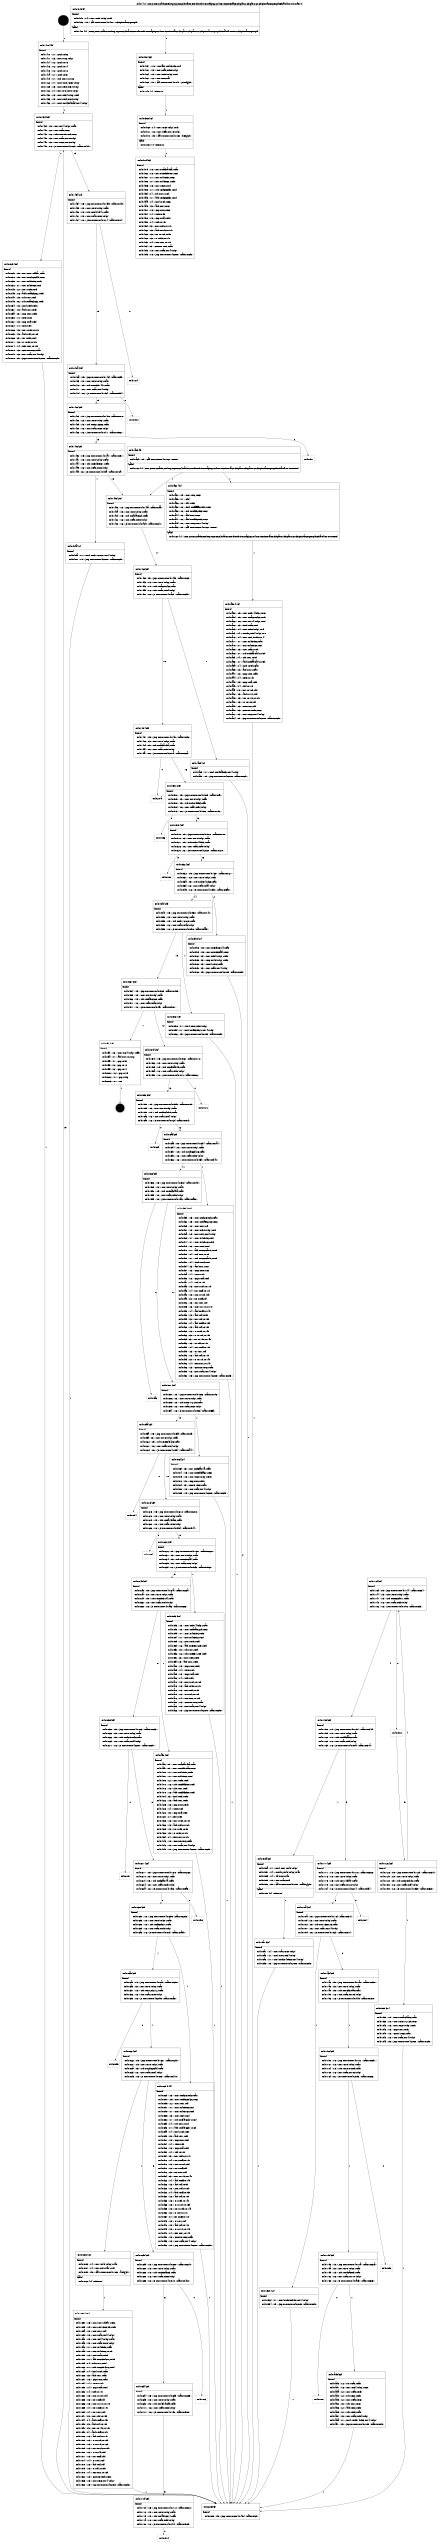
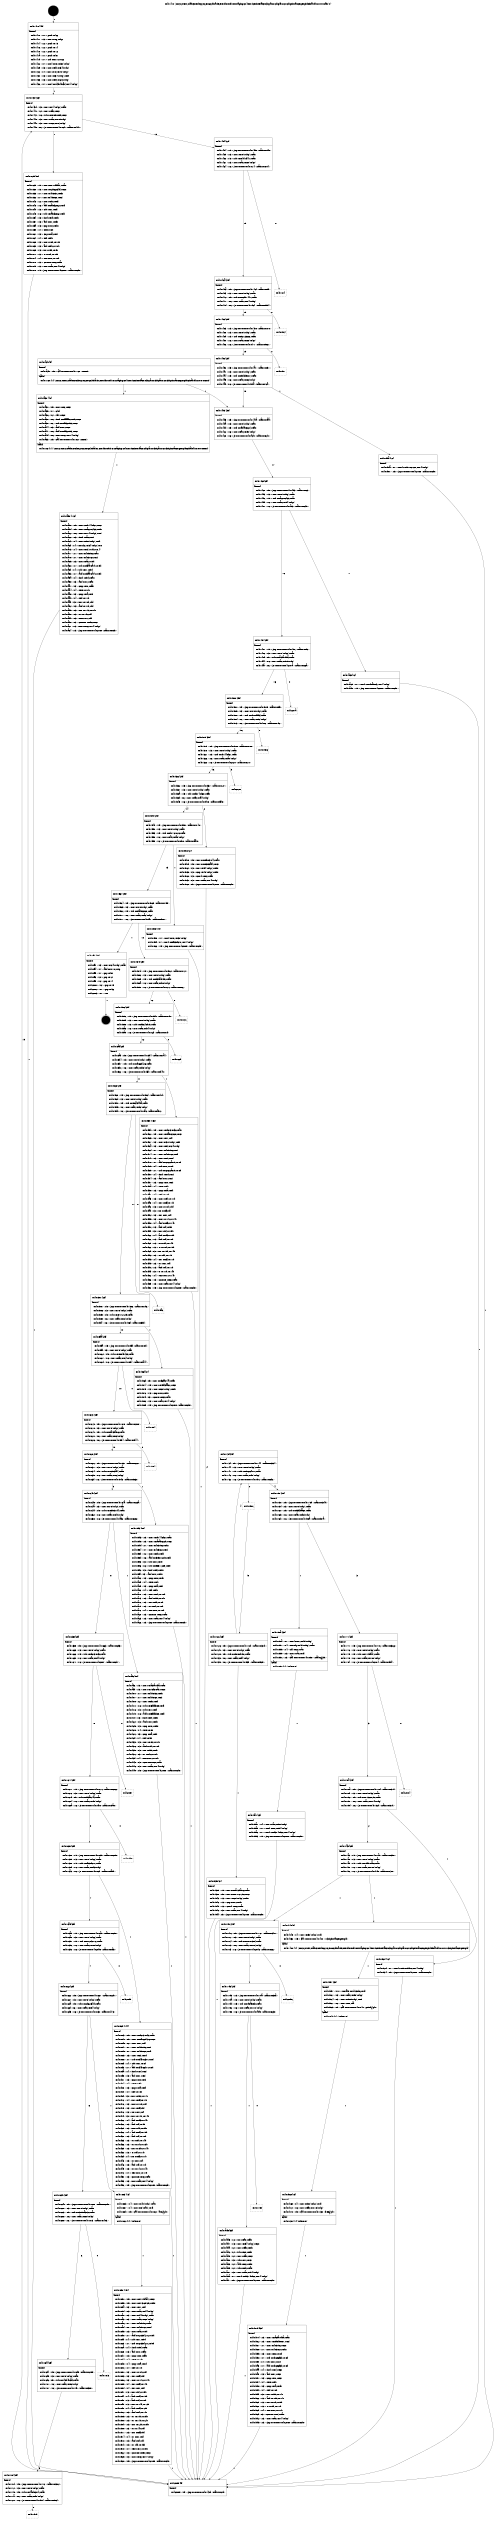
edge "0x4017a3 [25]" -> "0x401b4e [9]": added, label "1"
edge "0x401b7d [93]" -> "0x4020ee [5]": added, label "1"
